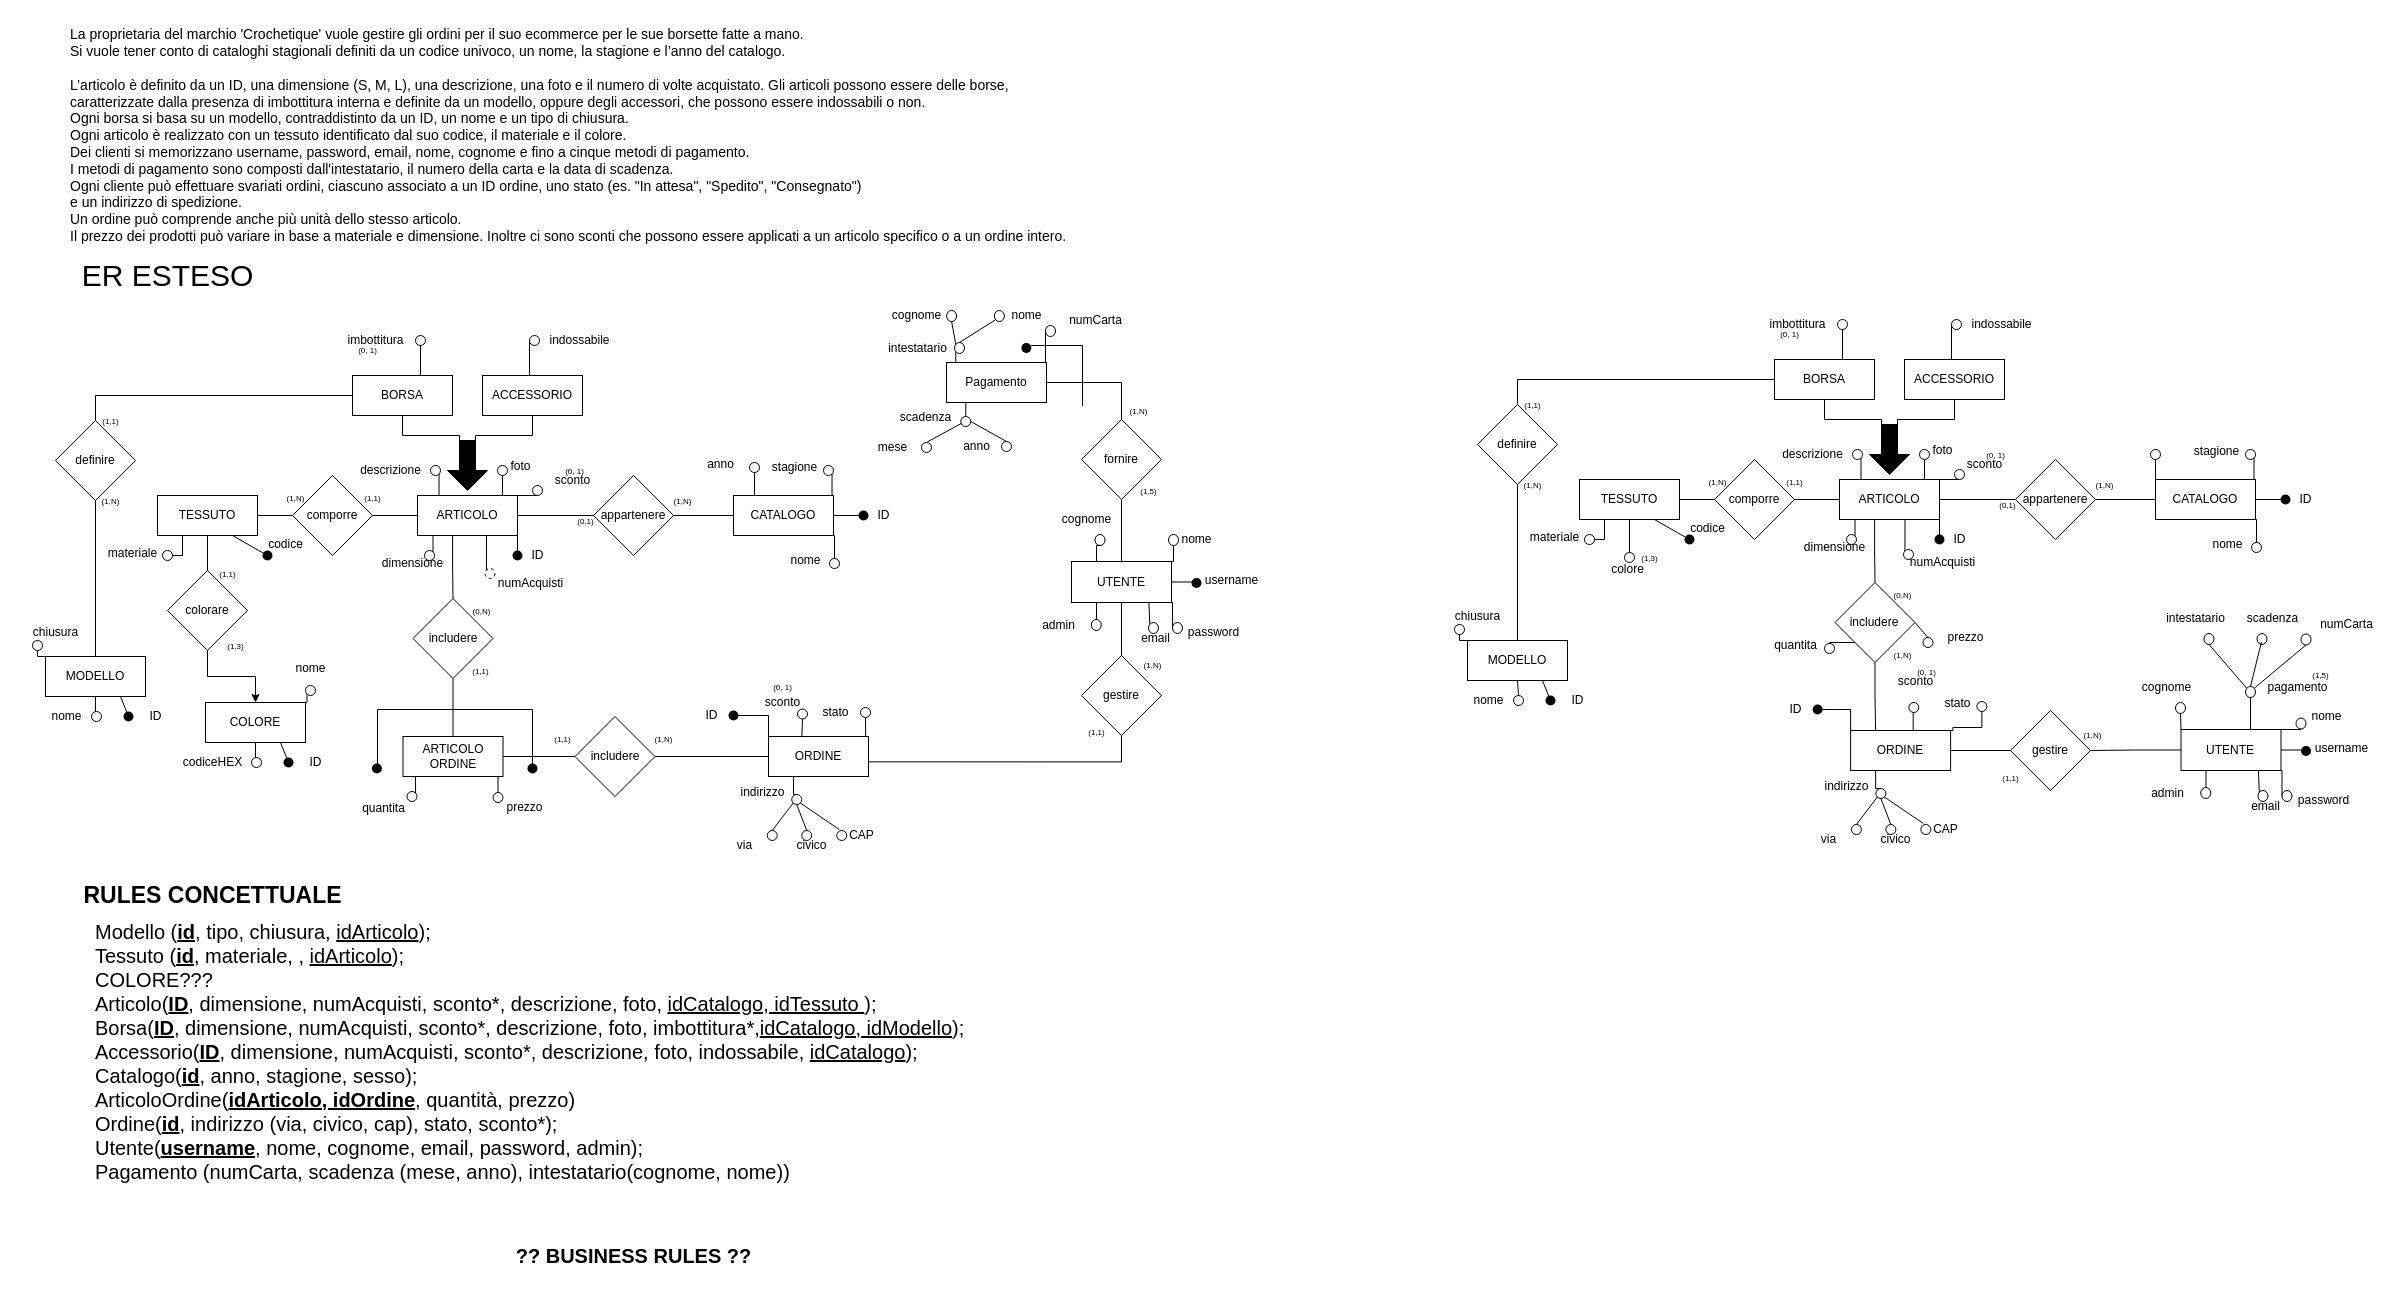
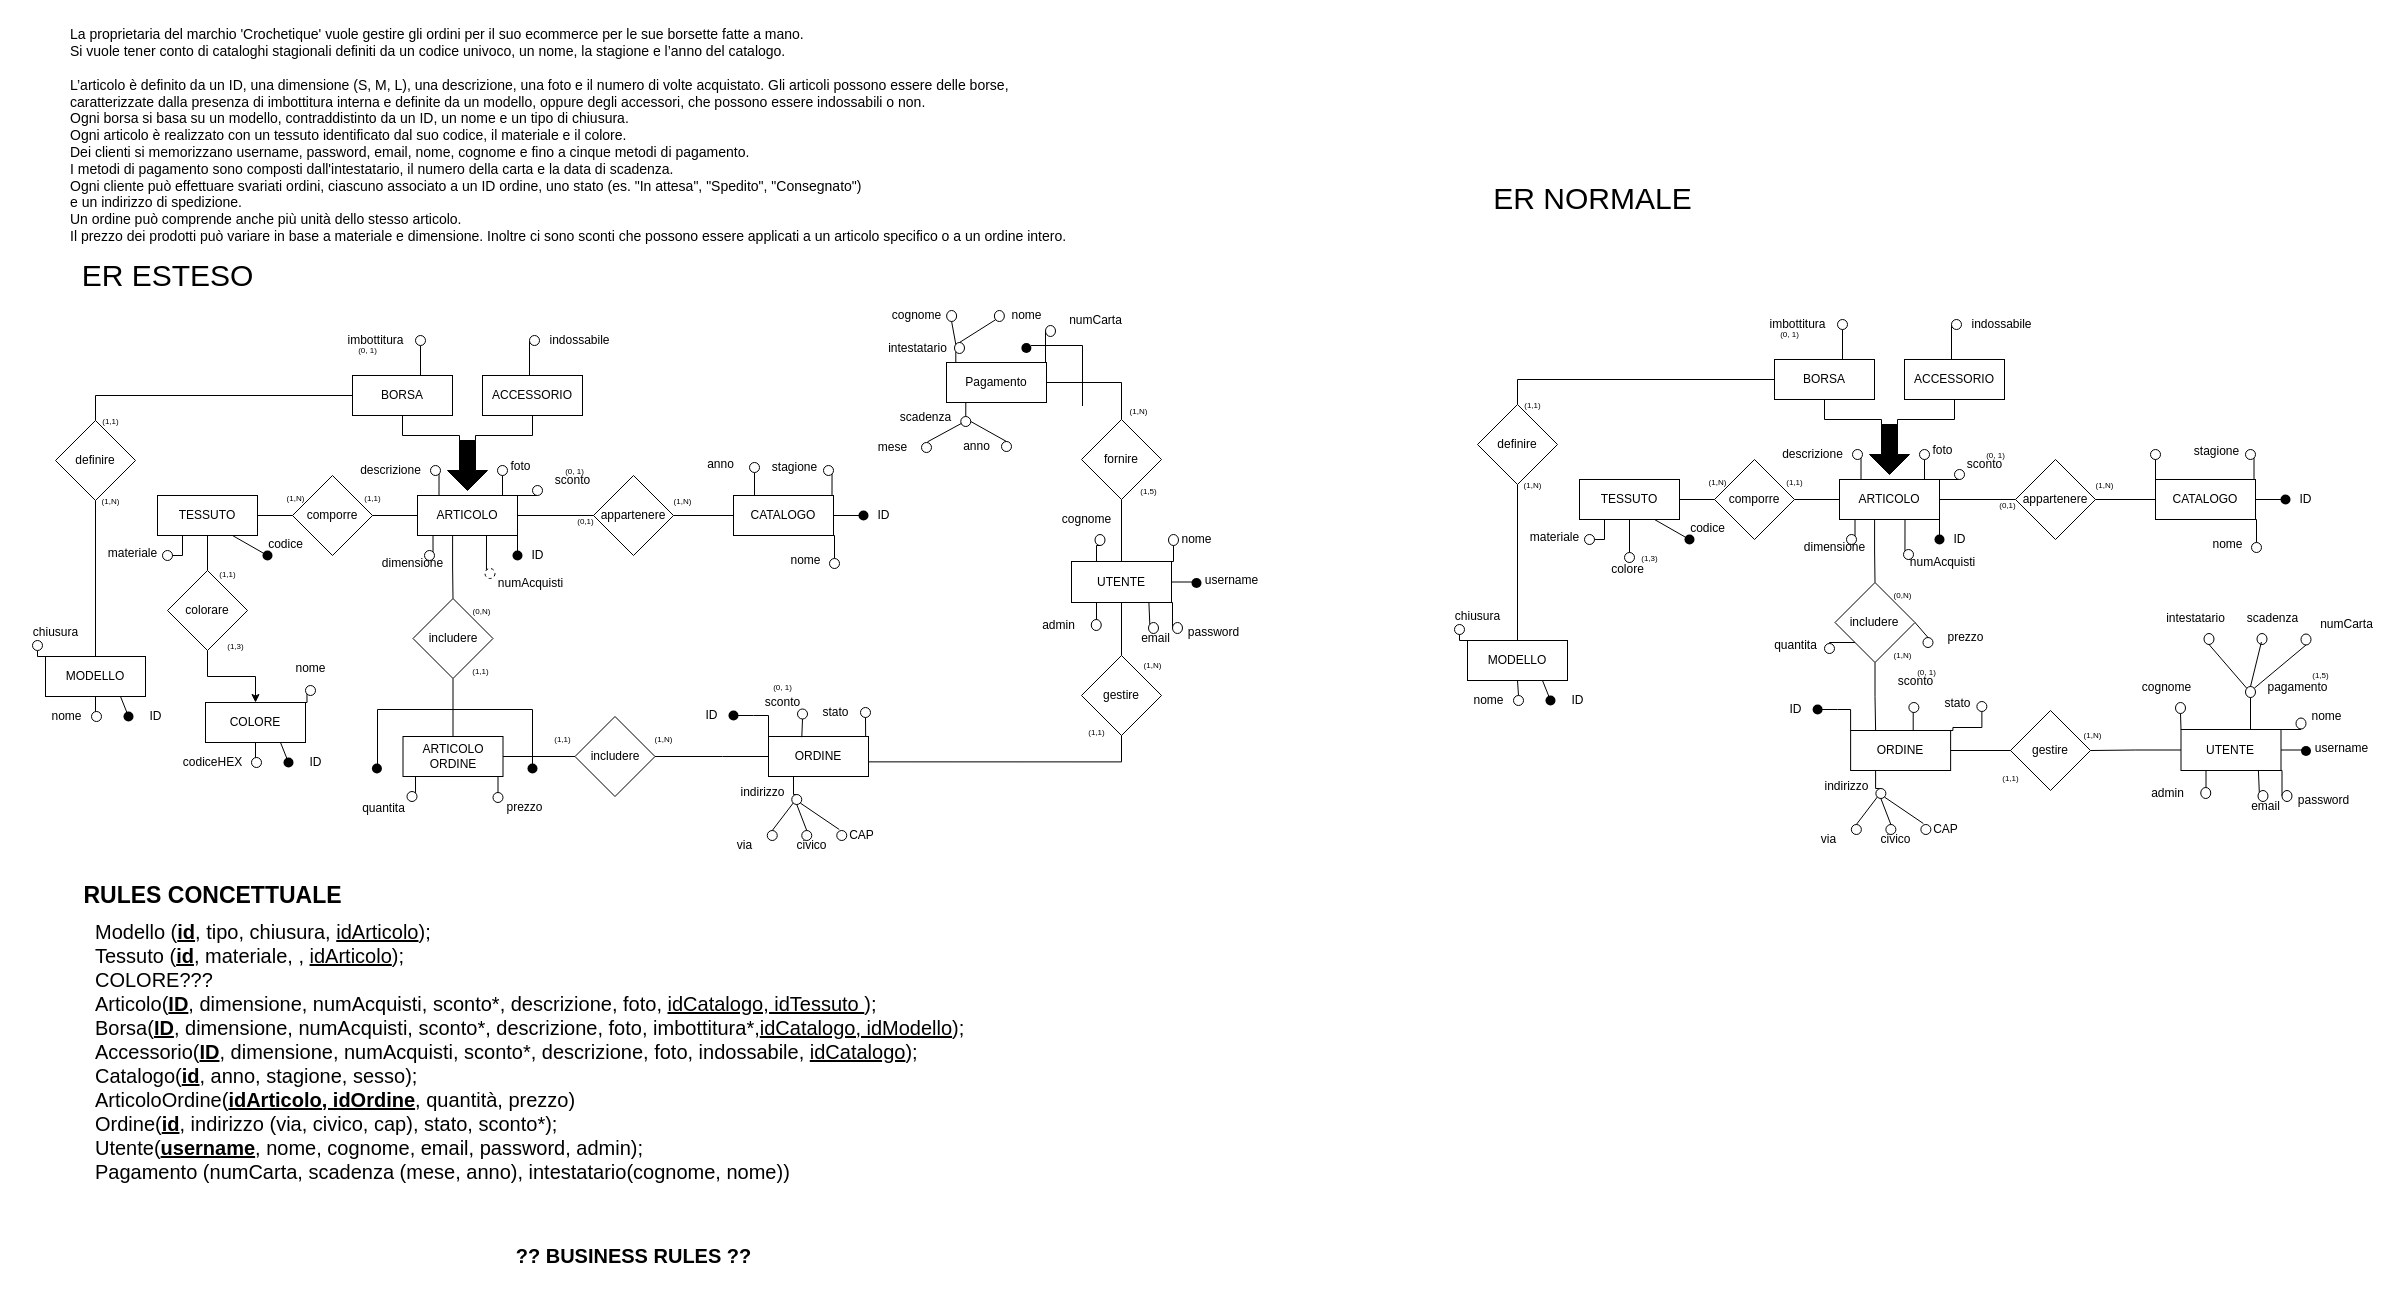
node "ER NORMALE": added
